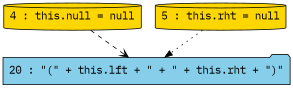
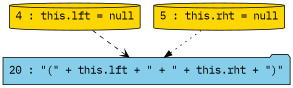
node "4 : this.null = null": label "4 : this.null = null" -> "4 : this.lft = null"
